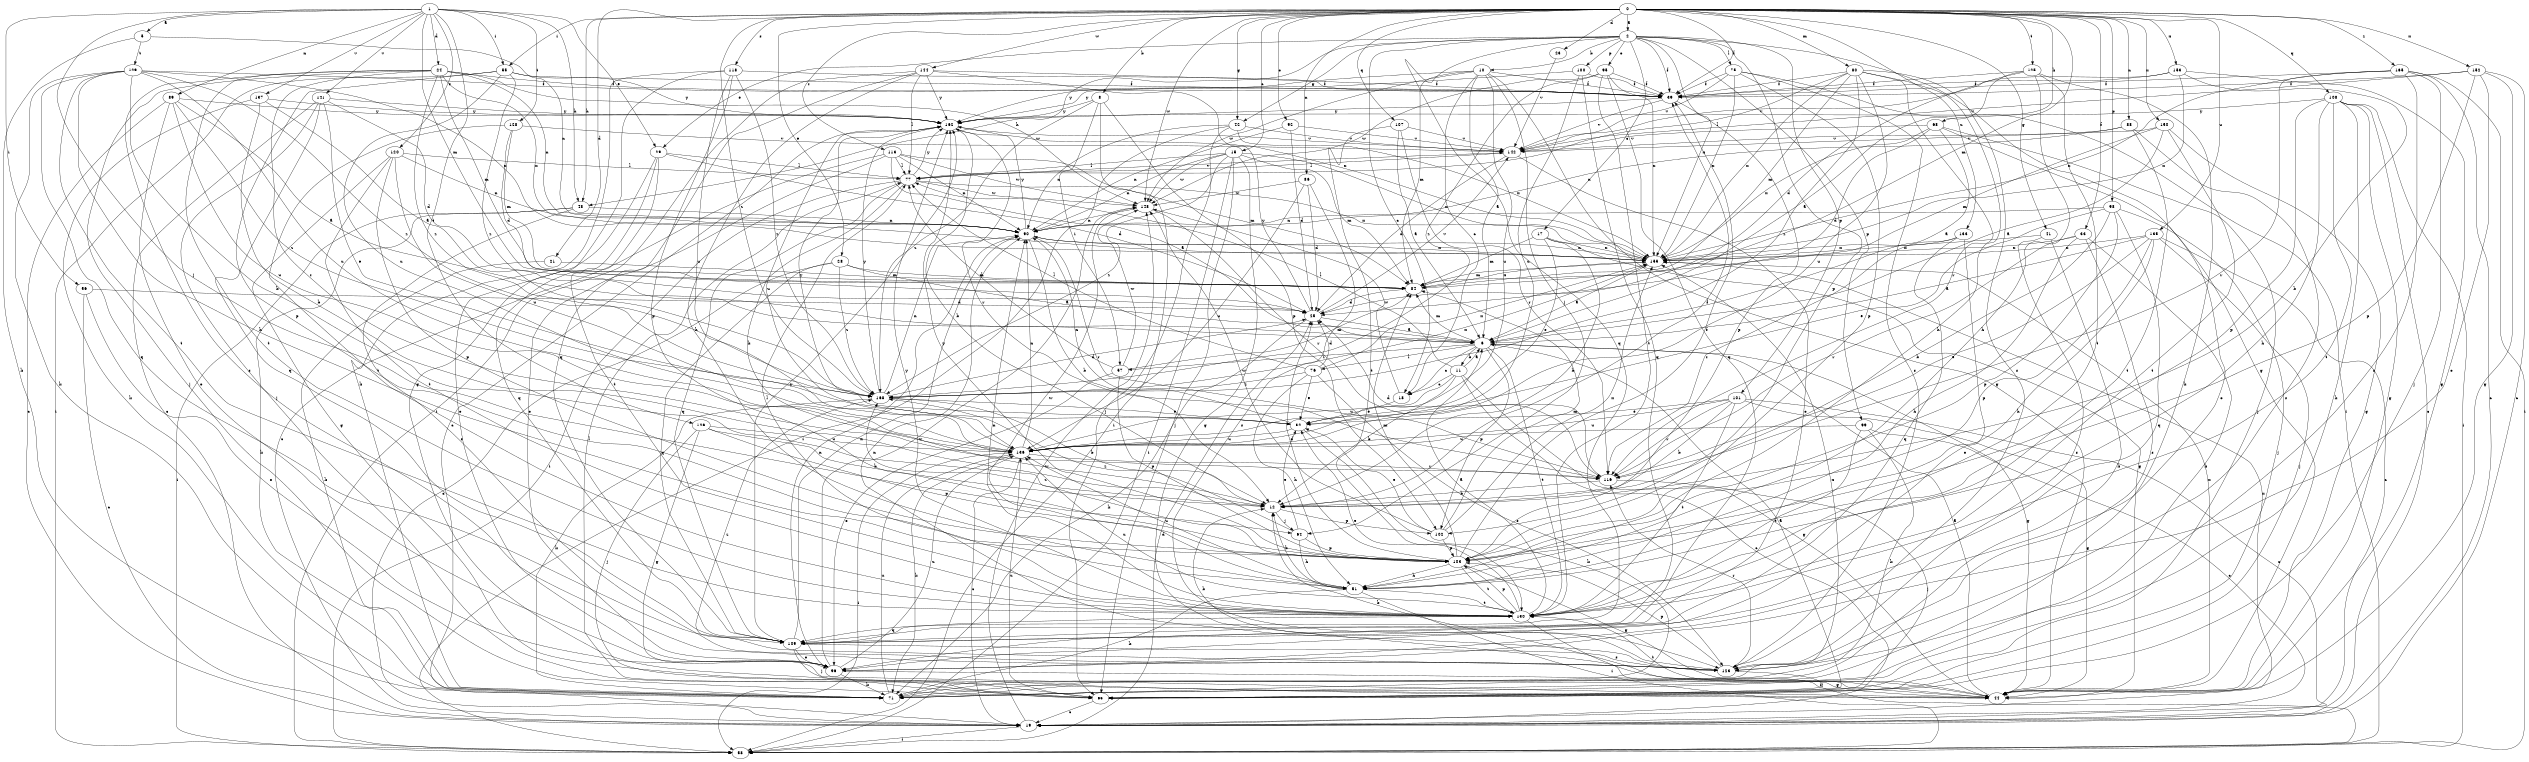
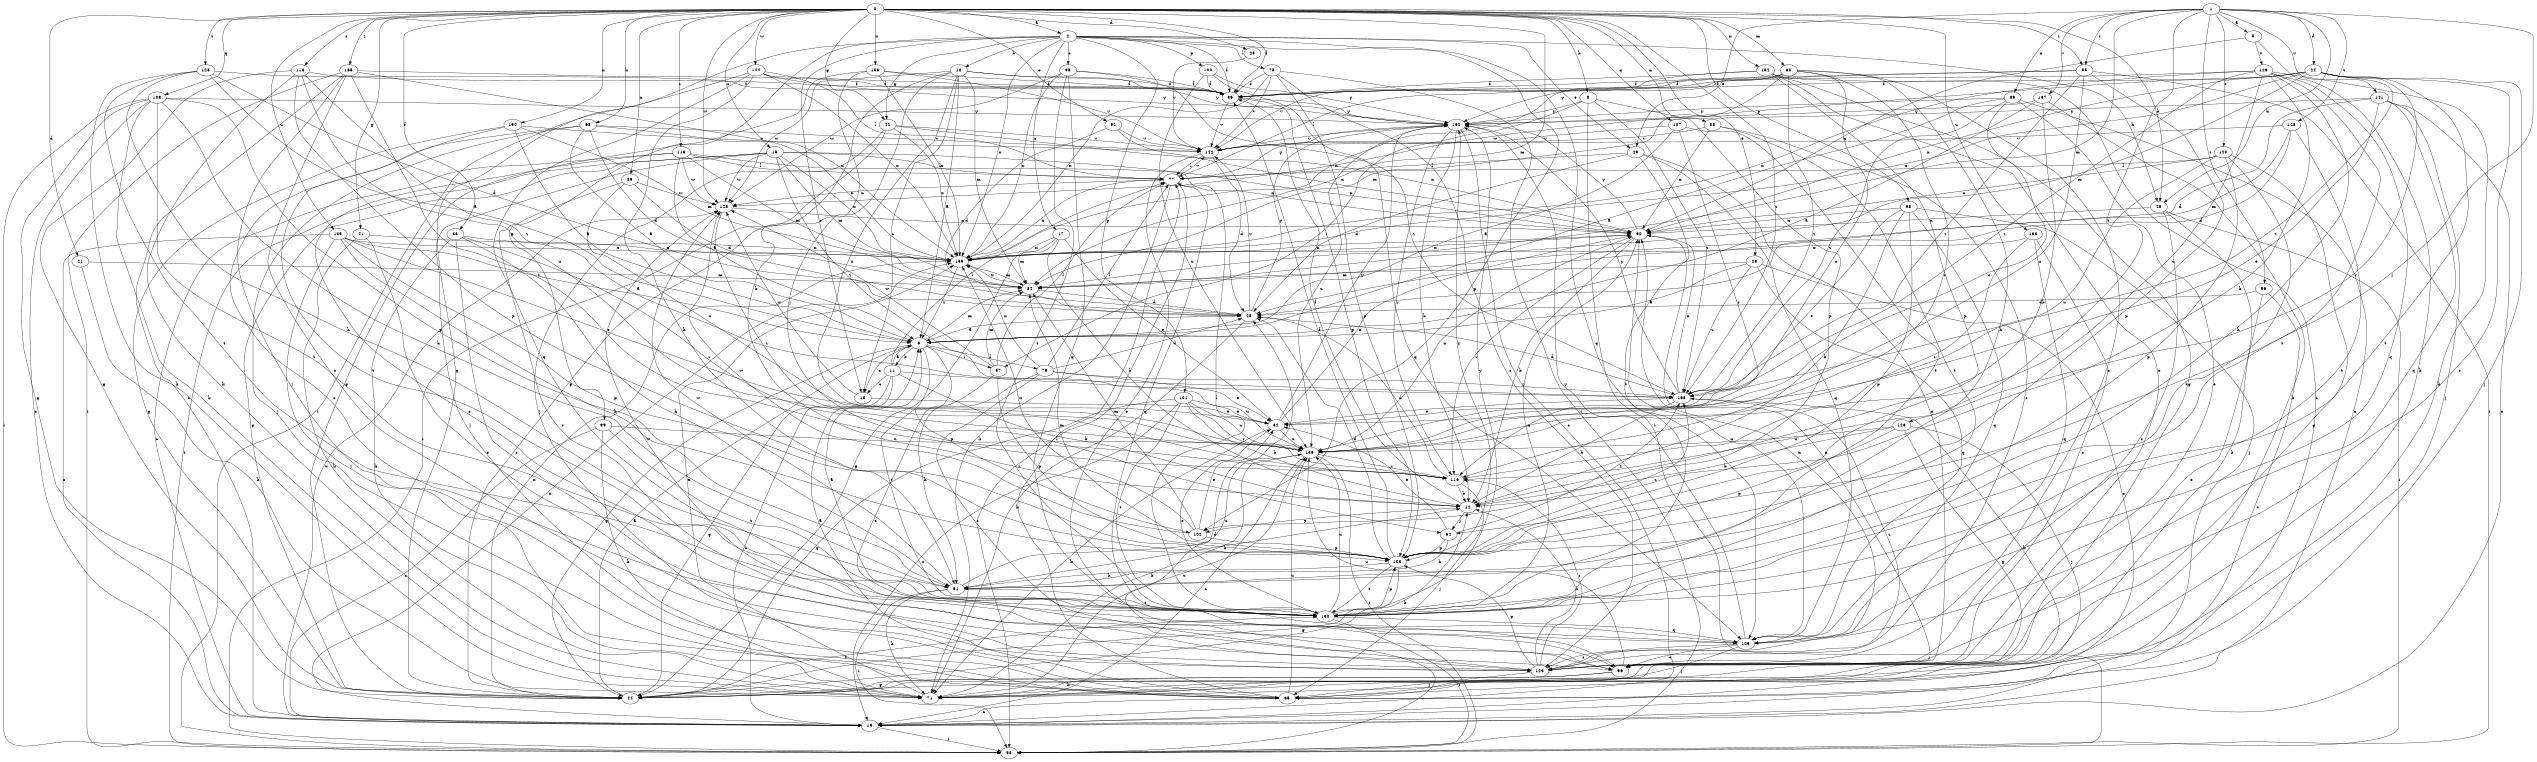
edge "77" -> "148": label "w" -> "n"
edge "155" -> "6": label "a" -> "z"
edge "168" -> "155": removed, label "x"
edge "135" -> "116": now "135" -> "32"
edge "77" -> "12": now "77" -> "71"
